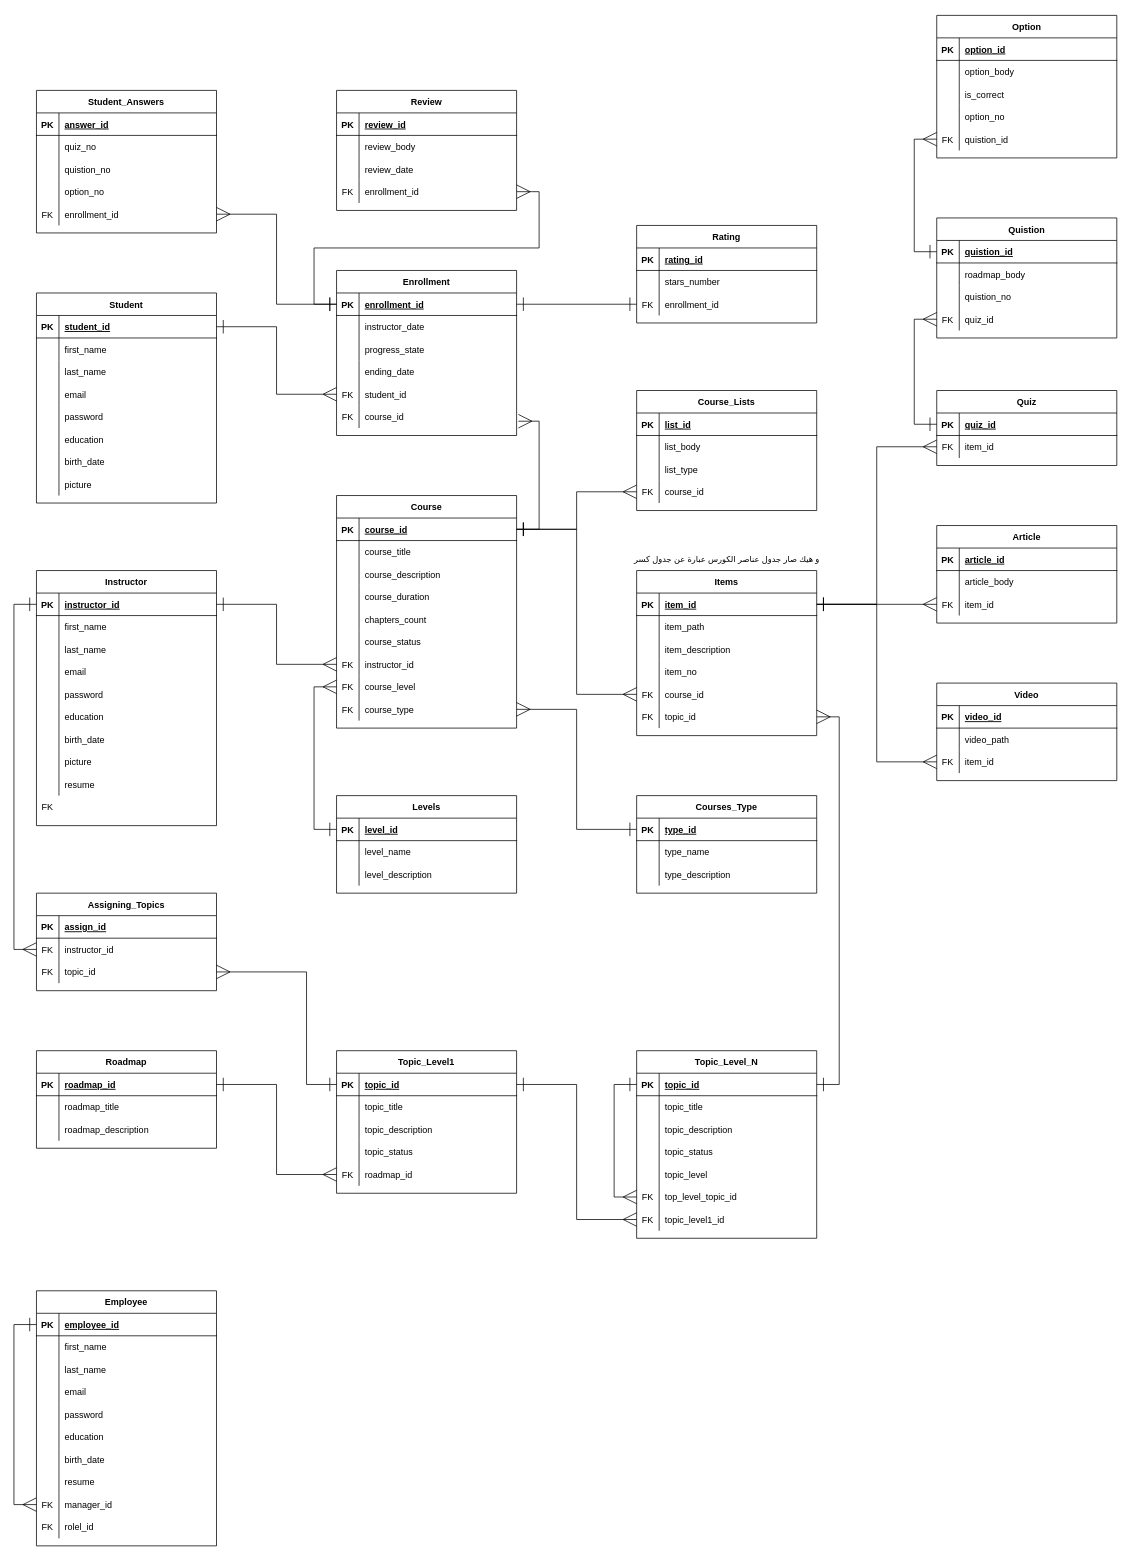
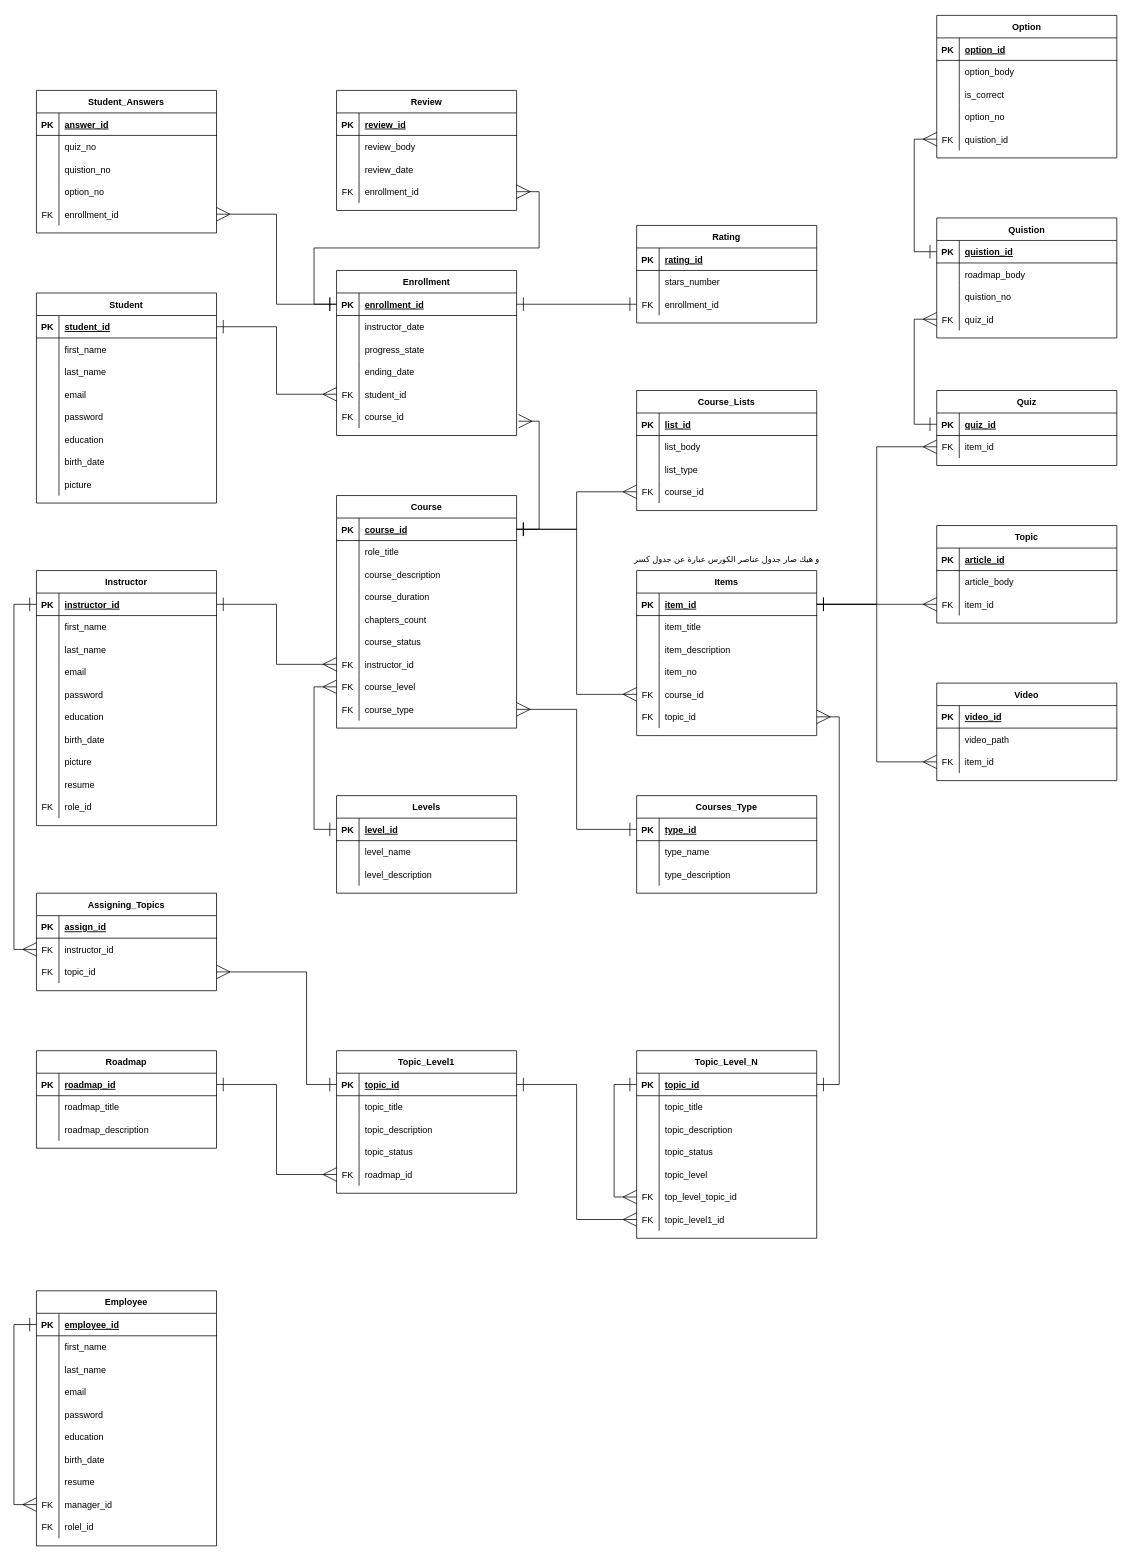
node "Article": label "Article" -> "Topic"
node "course_title": label "course_title" -> "role_title"
node "item_path": label "item_path" -> "item_title"
node "role_id": added
